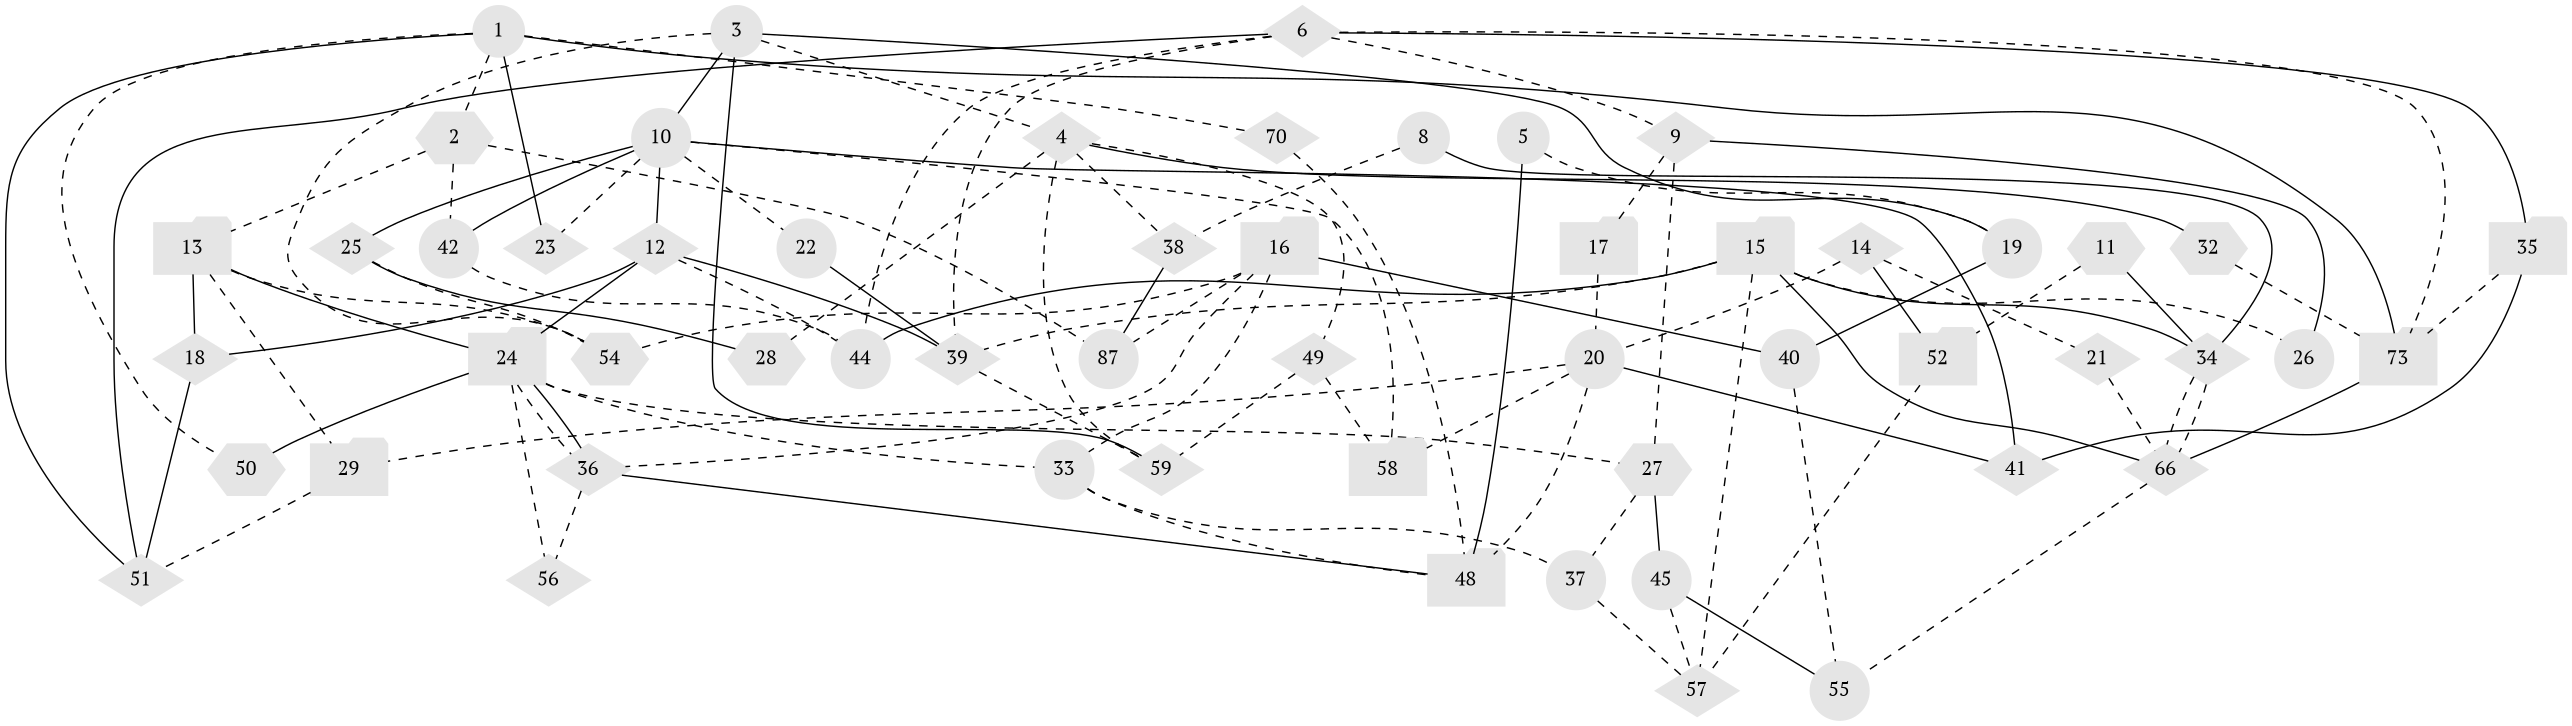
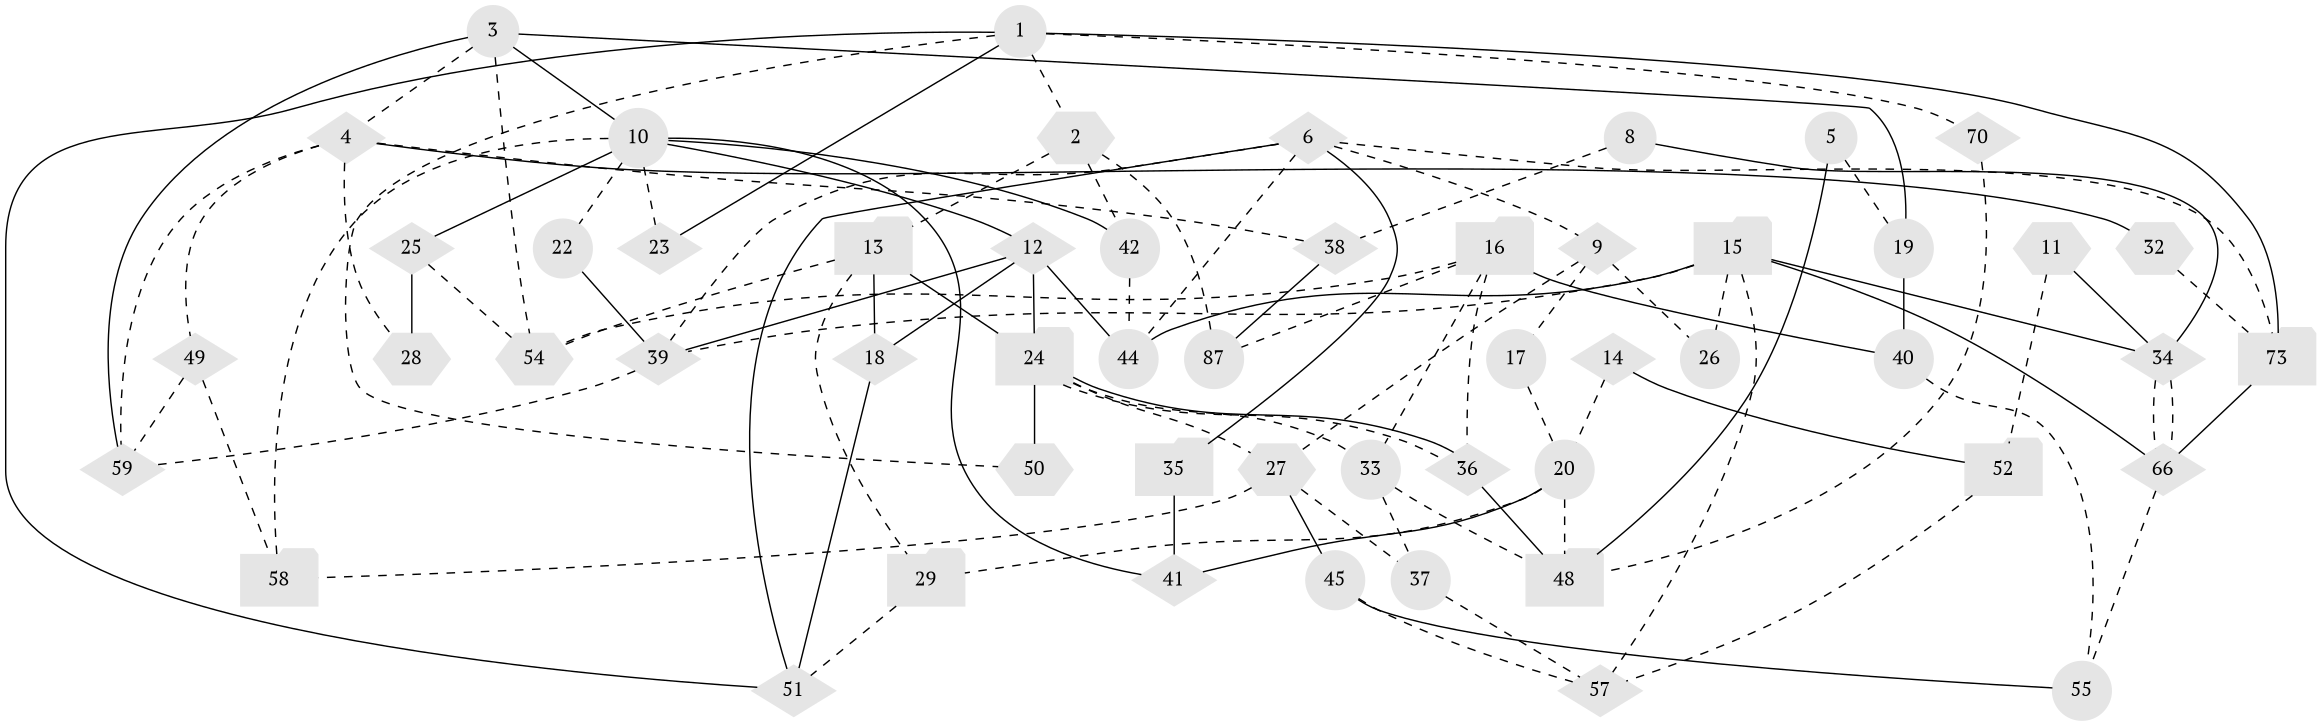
edge "9" -- "26": style solid -> dashed
node "17": shape folder -> circle
edge "12" -- "44": style dashed -> solid
edge "35" -- "73": removed
node "21": removed
edge "20" -- "58": now "27" -- "58"
node "56": removed
